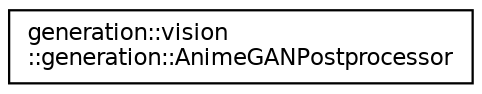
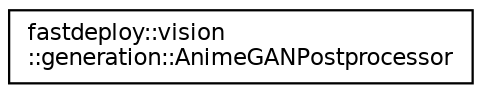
node "generation::vision ::generation::AnimeGANPostprocessor": label "generation::vision ::generation::AnimeGANPostprocessor" -> "fastdeploy::vision ::generation::AnimeGANPostprocessor"
